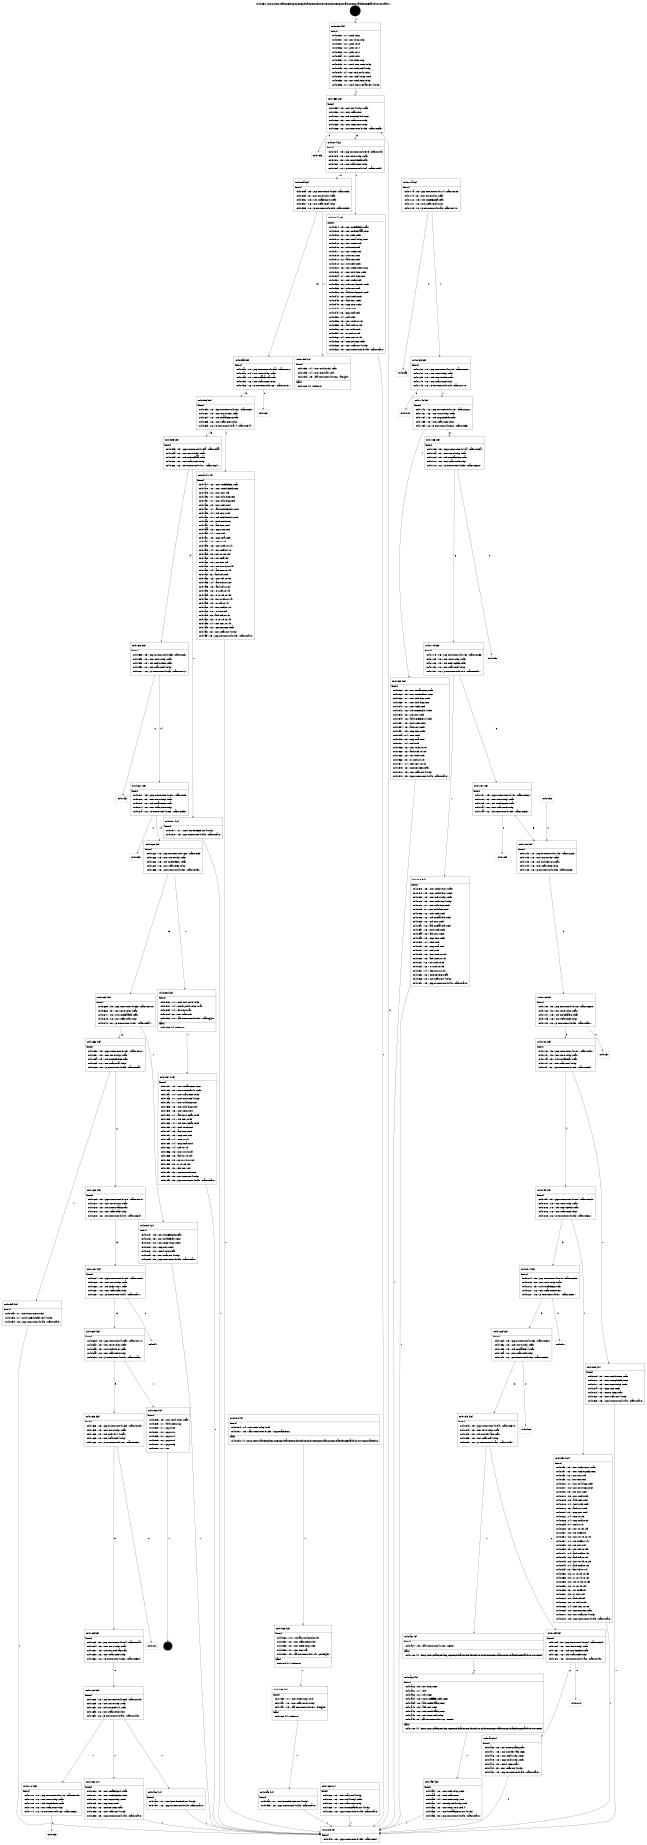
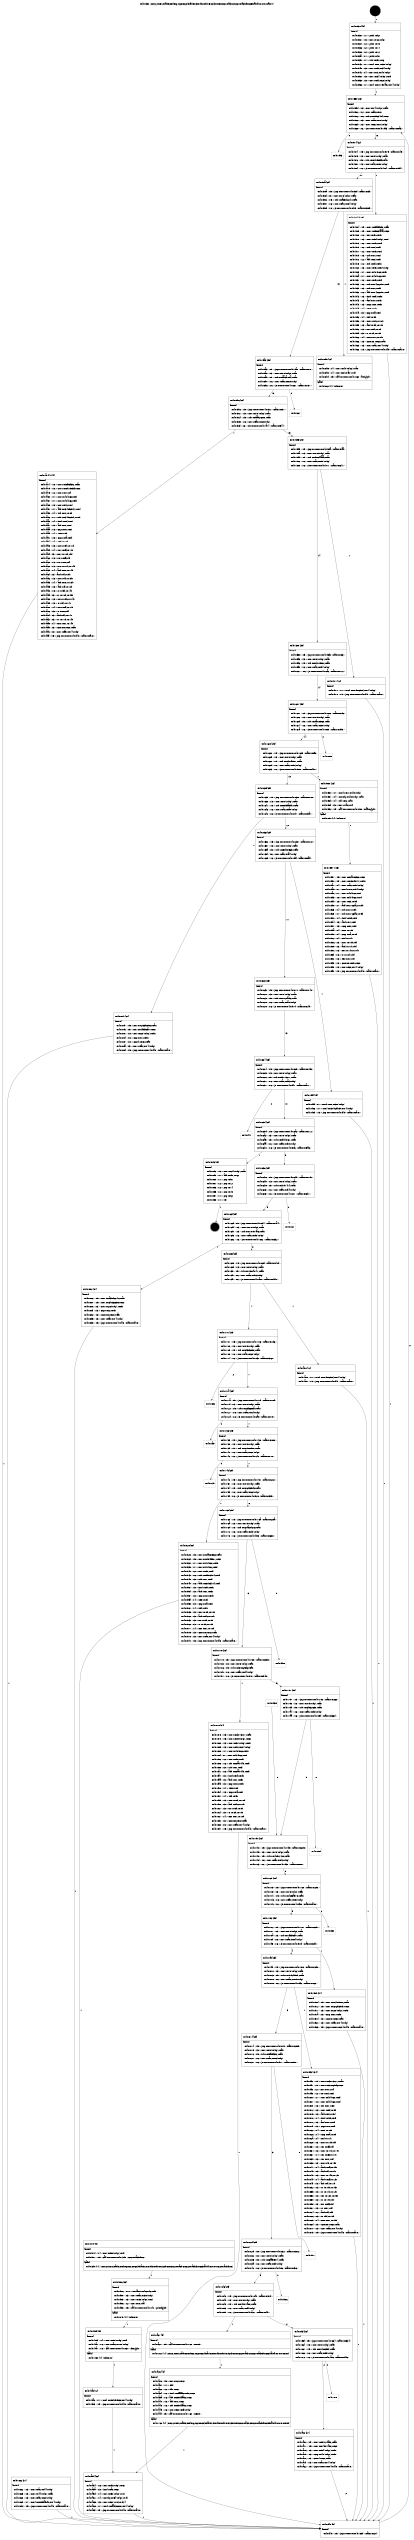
node "0x401ca2": removed
edge "0x401701 [25]" -> "0x40171a [25]": added, label "7"
edge "0x4016e8 [25]" -> "0x401882 [27]": now "0x4016cf [25]" -> "0x401882 [27]"
edge "0x401bac [12]" -> "0x401f48 [5]": now "0x401bac [12]" -> "0x401a54 [32]"
